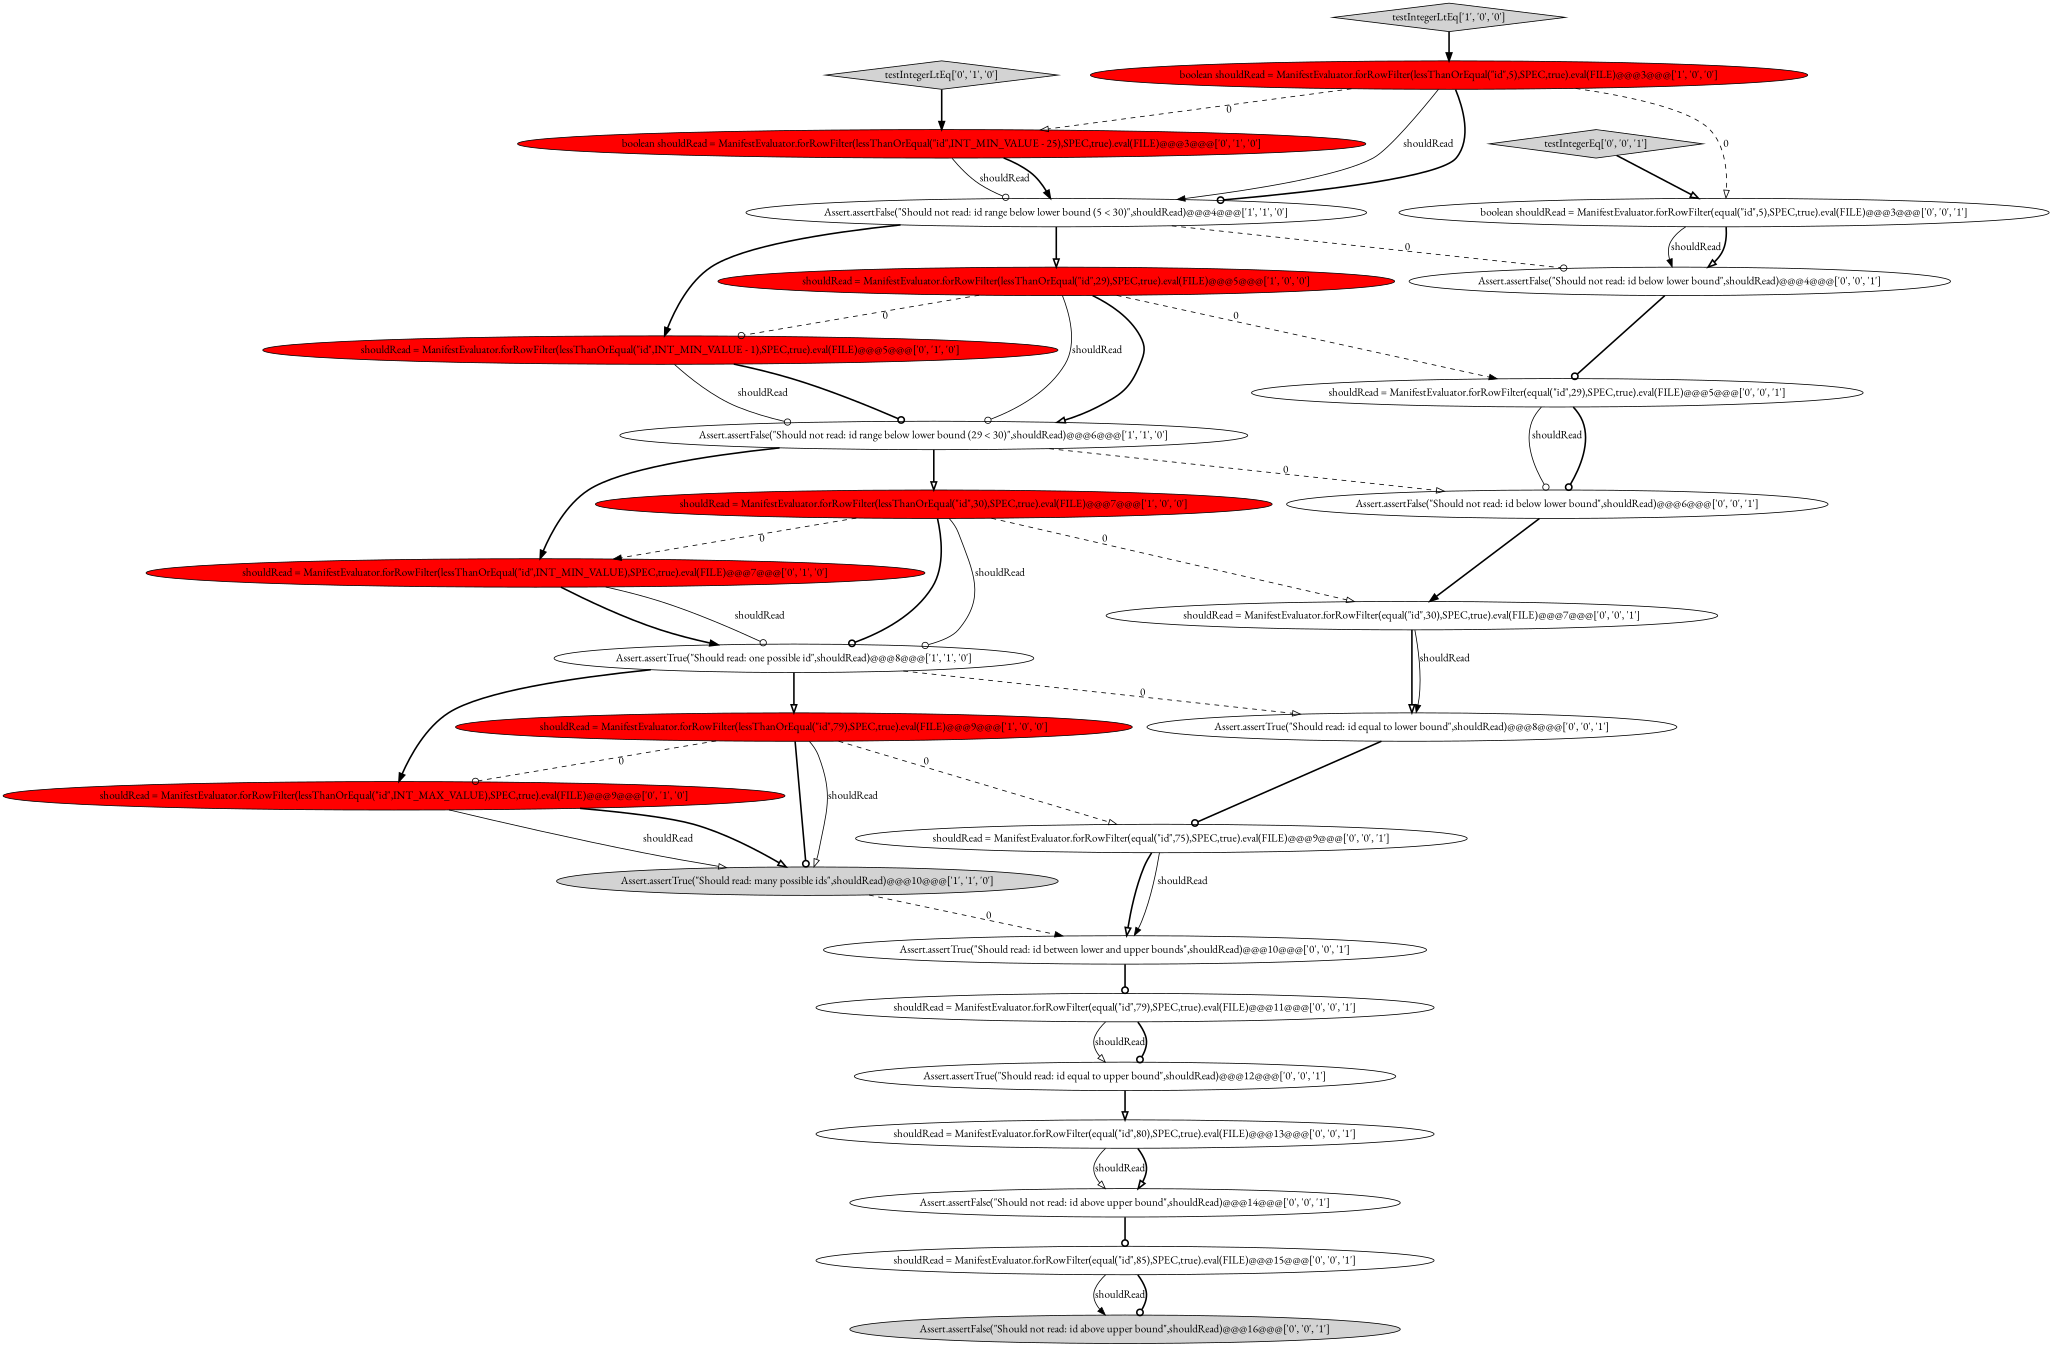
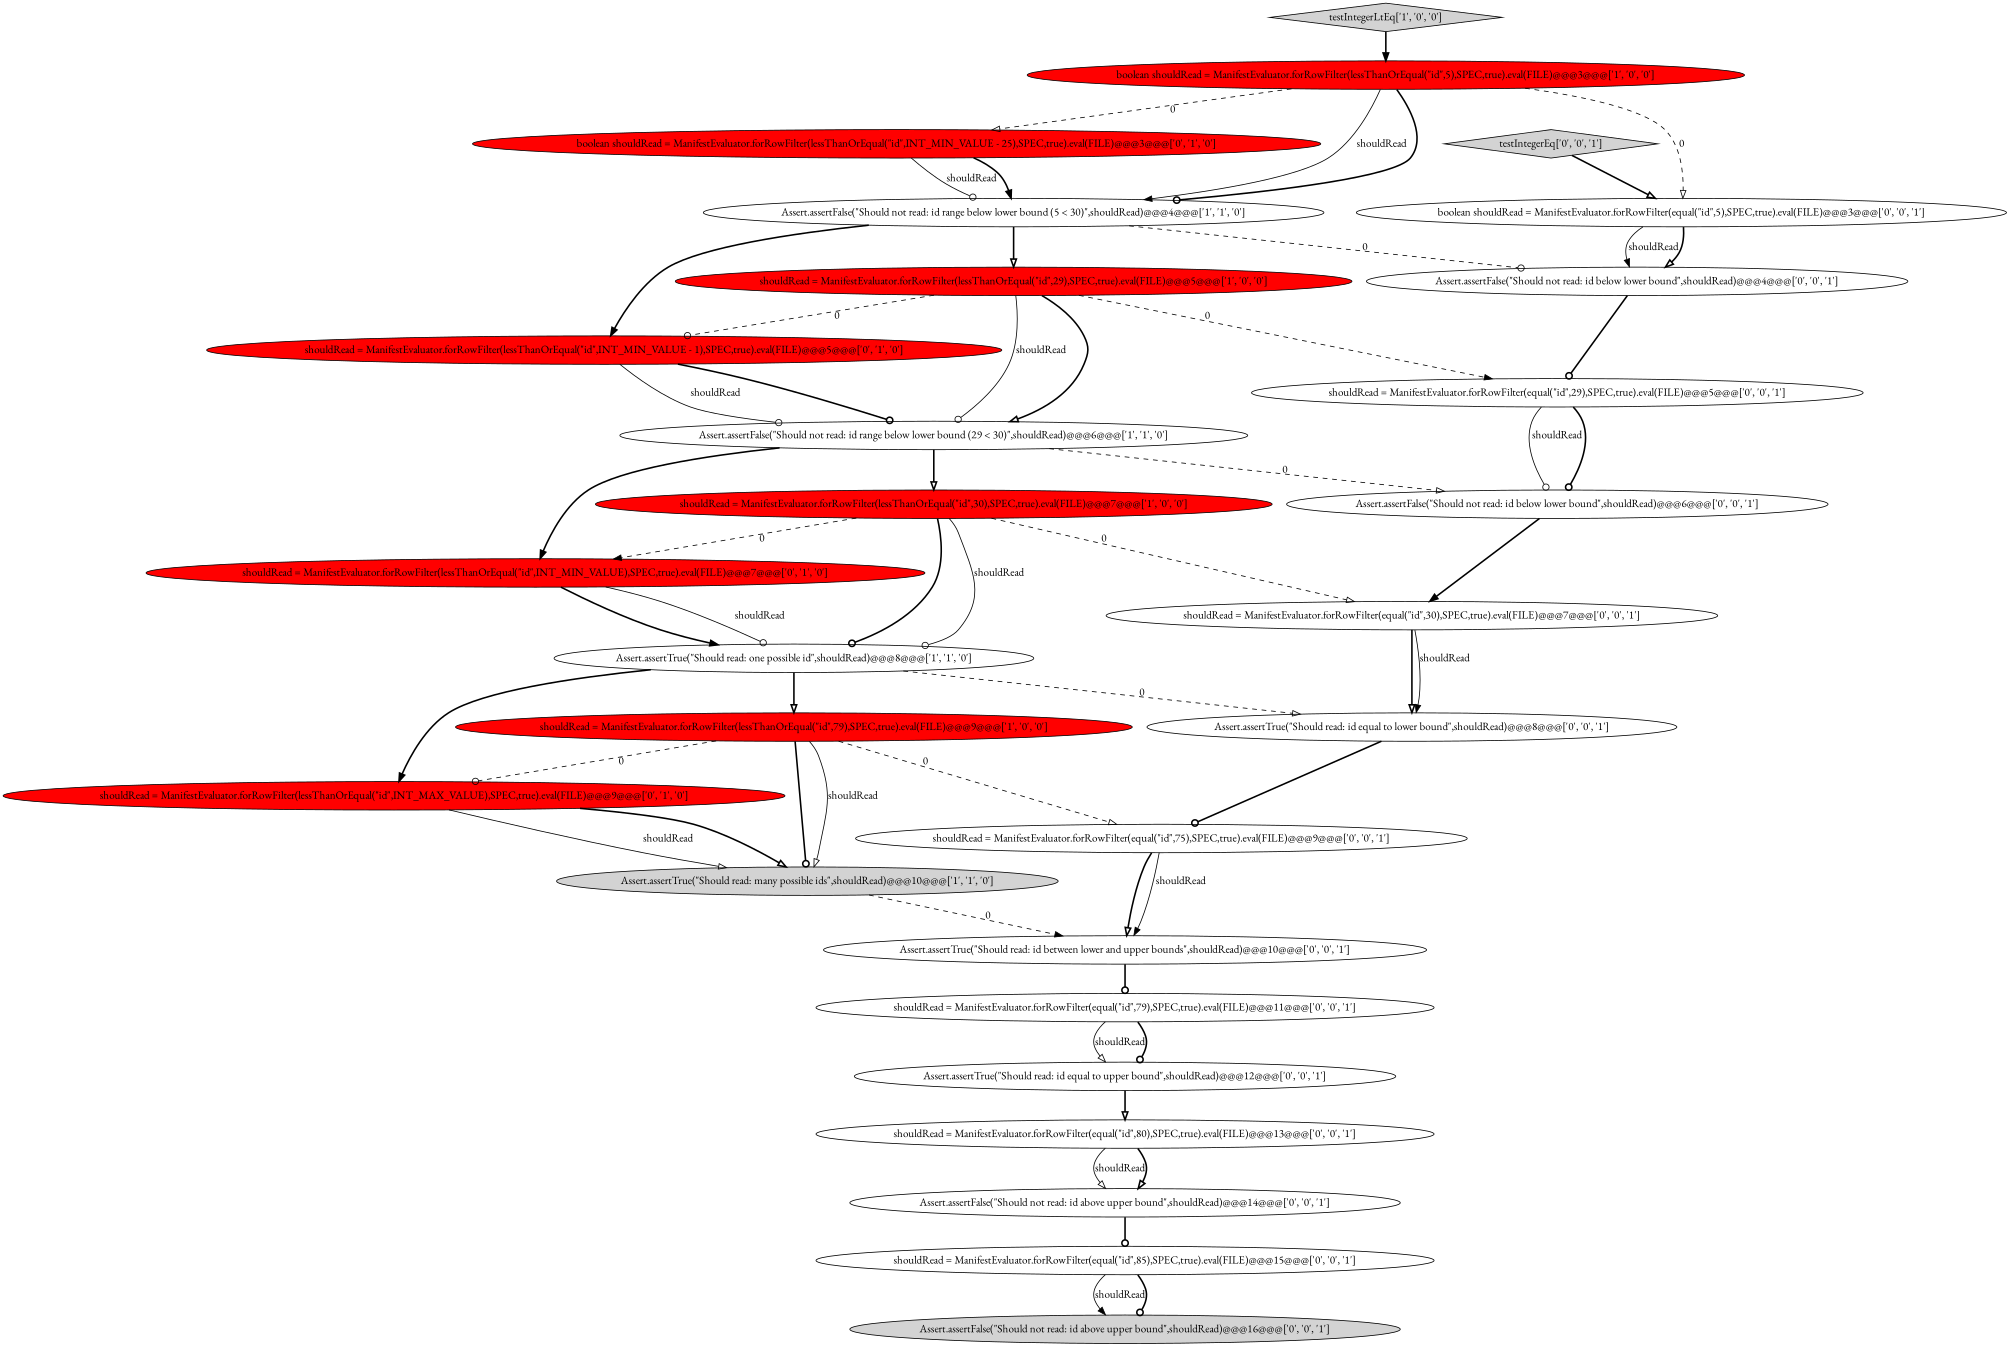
node "testIntegerLtEq['0', '1', '0']": removed
